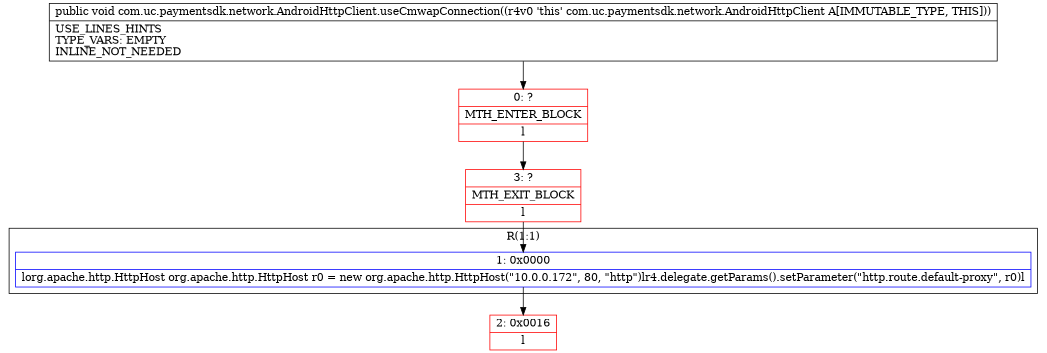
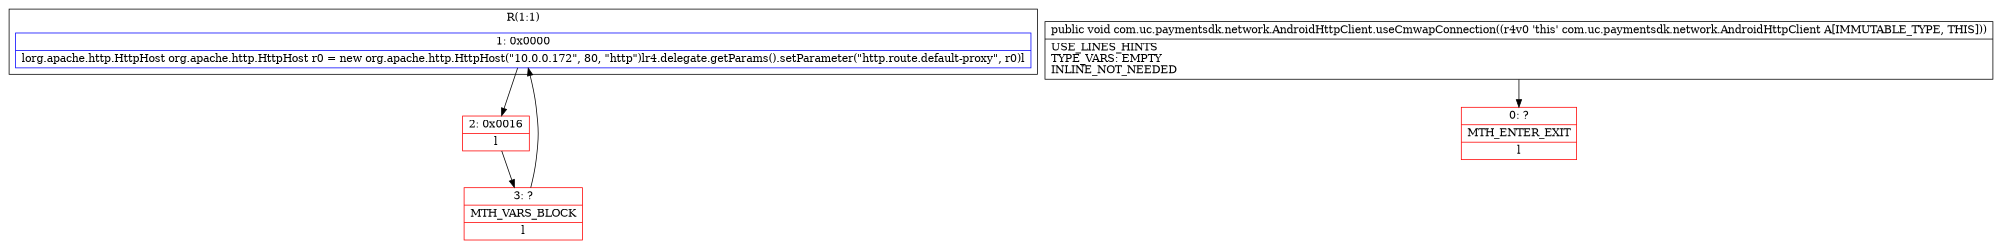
node "0: ?": text "MTH_ENTER_BLOCK" -> "MTH_ENTER_EXIT"
edge "0: ?" -> "3: ?": now "2: 0x0016" -> "3: ?"
node "3: ?": text "MTH_EXIT_BLOCK" -> "MTH_VARS_BLOCK"
